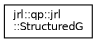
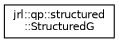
node "jrl::qp::jrl ::StructuredG": label "jrl::qp::jrl ::StructuredG" -> "jrl::qp::structured ::StructuredG"
